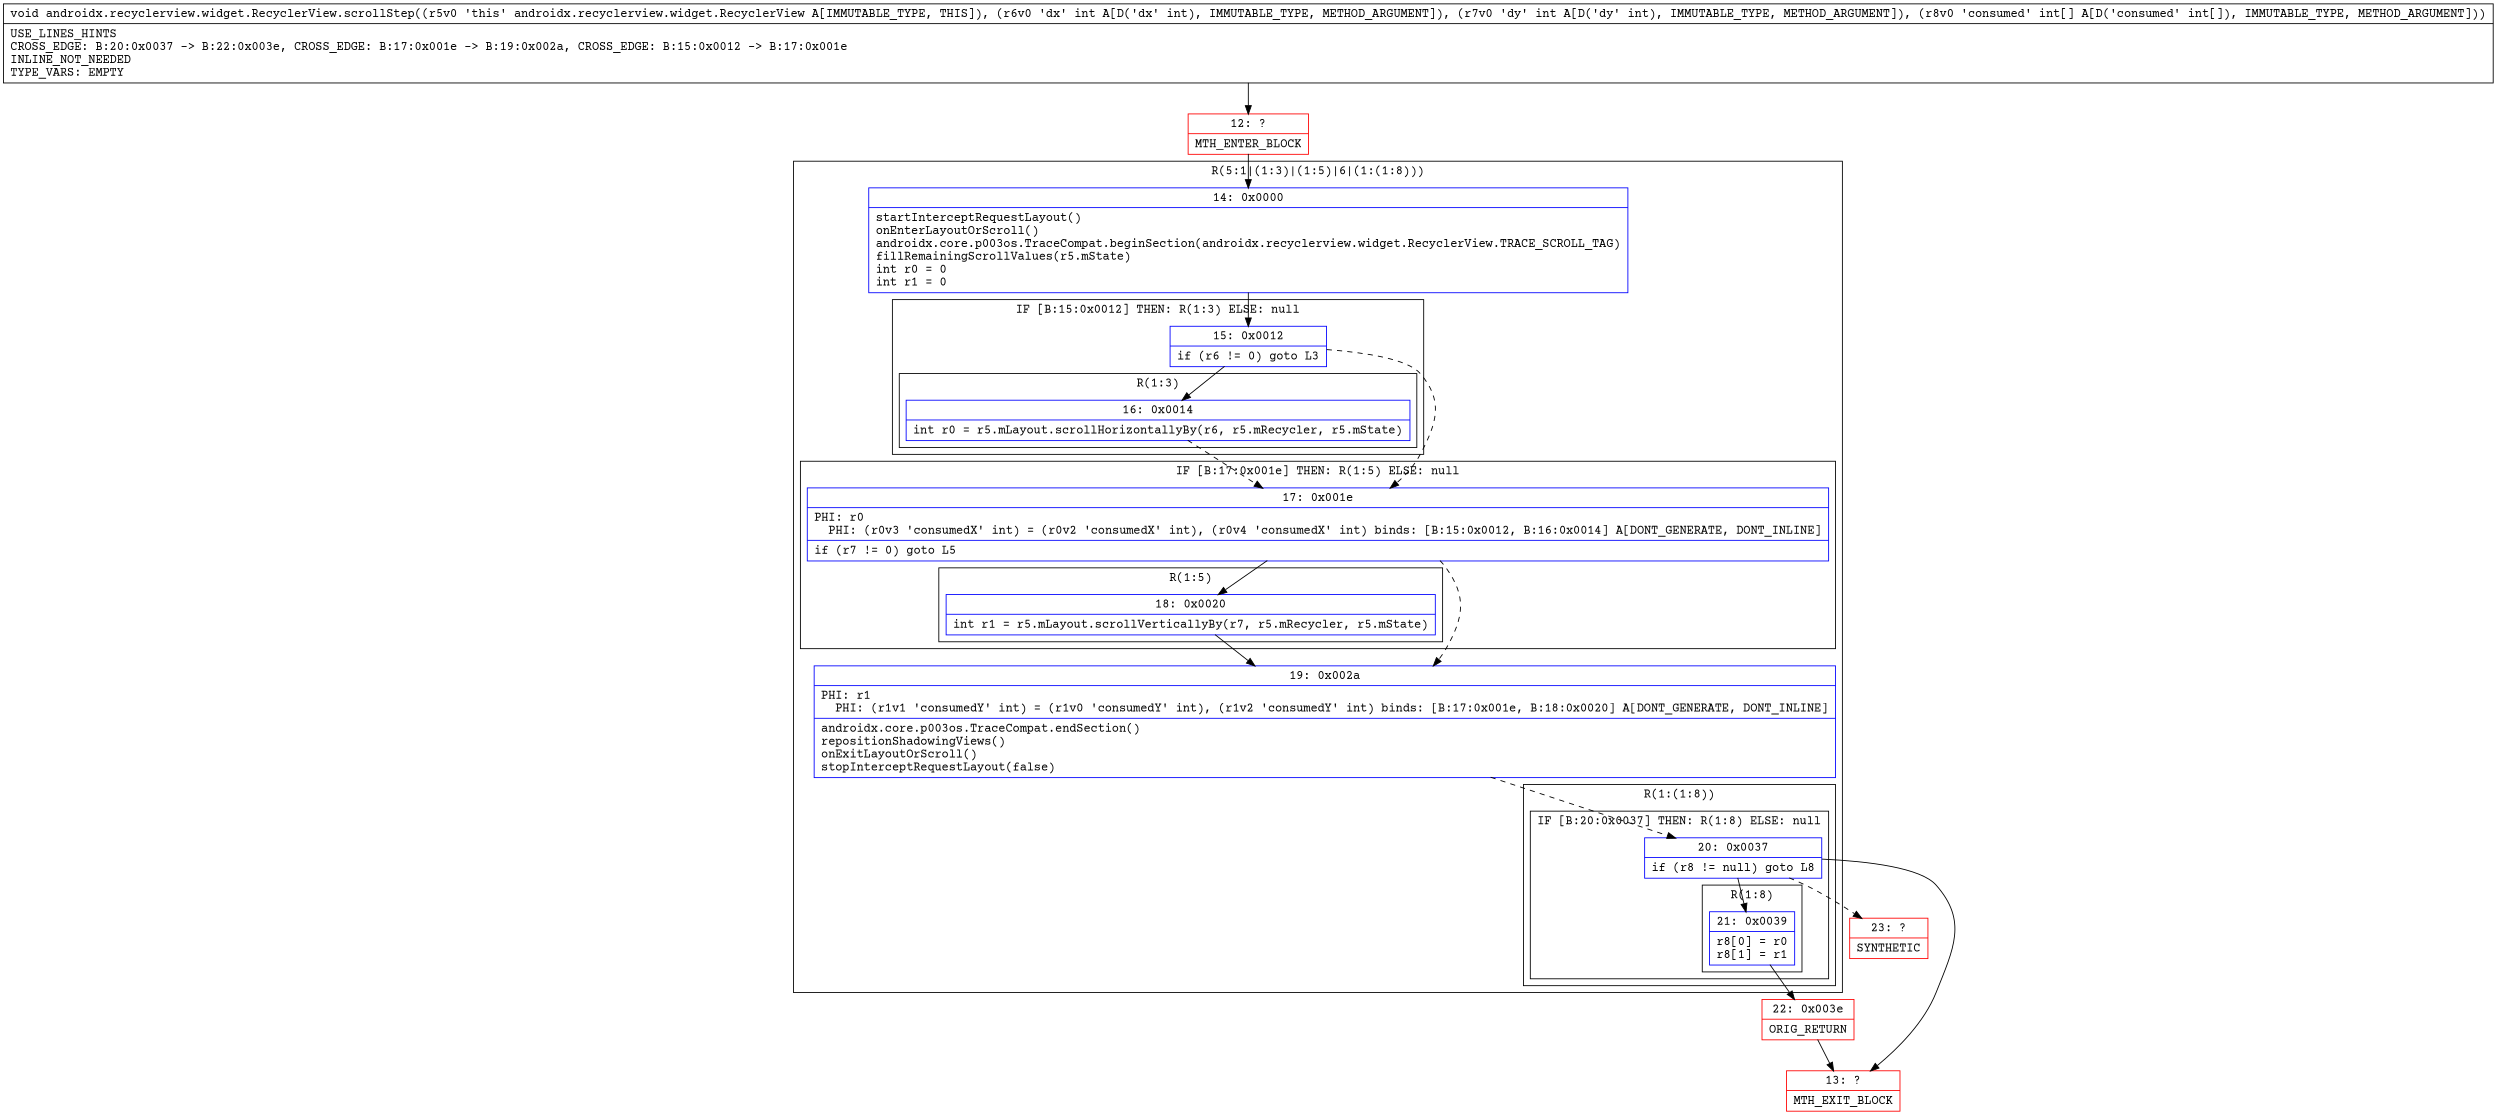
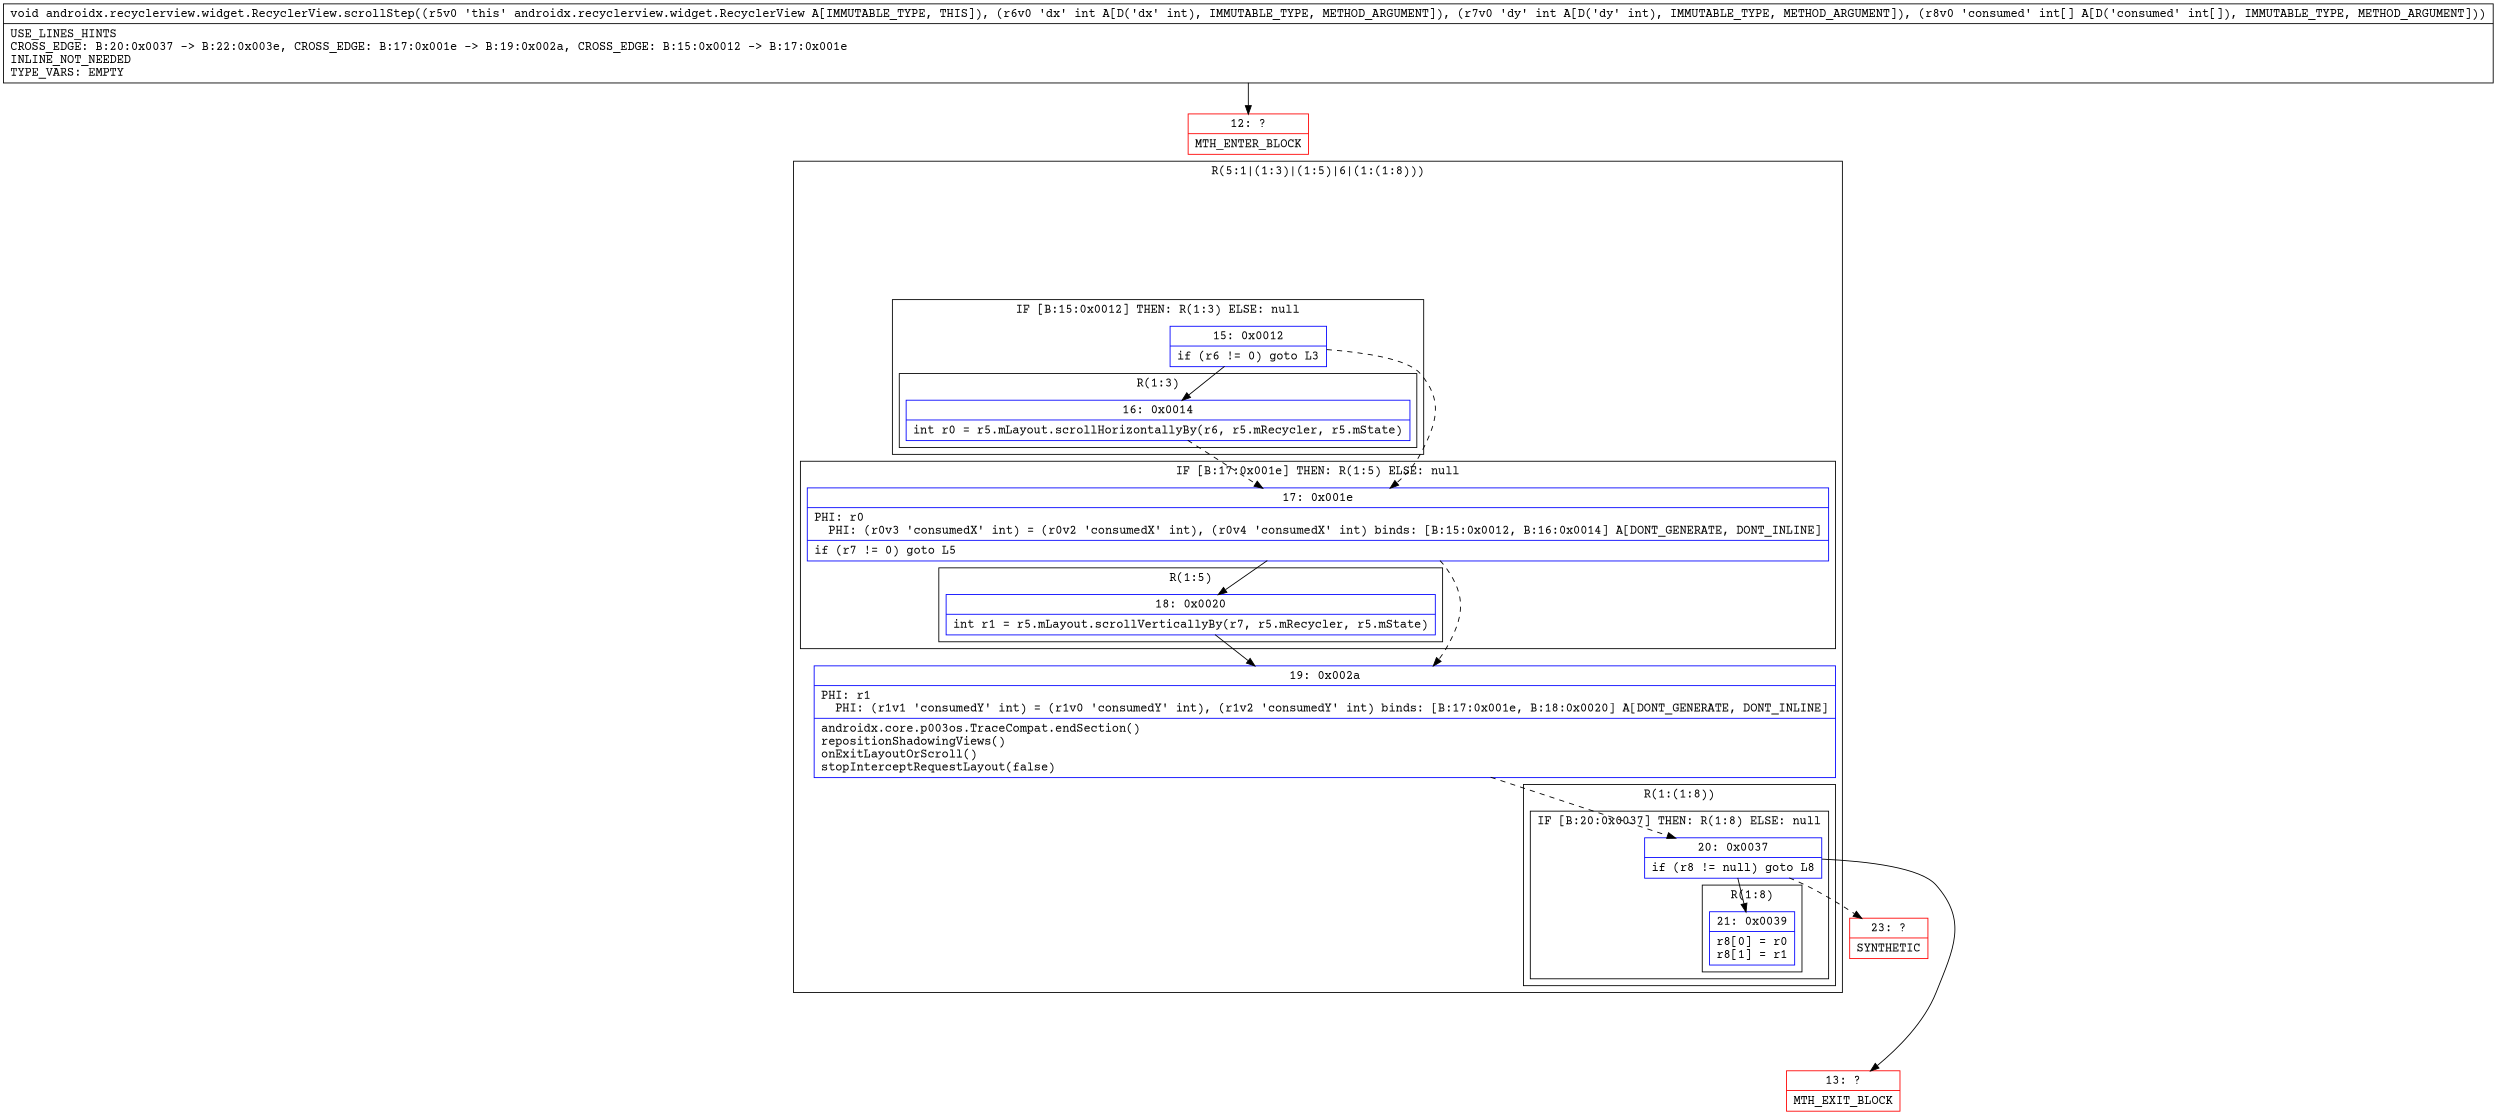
node "14: 0x0000": removed
node "22: 0x003e": removed
